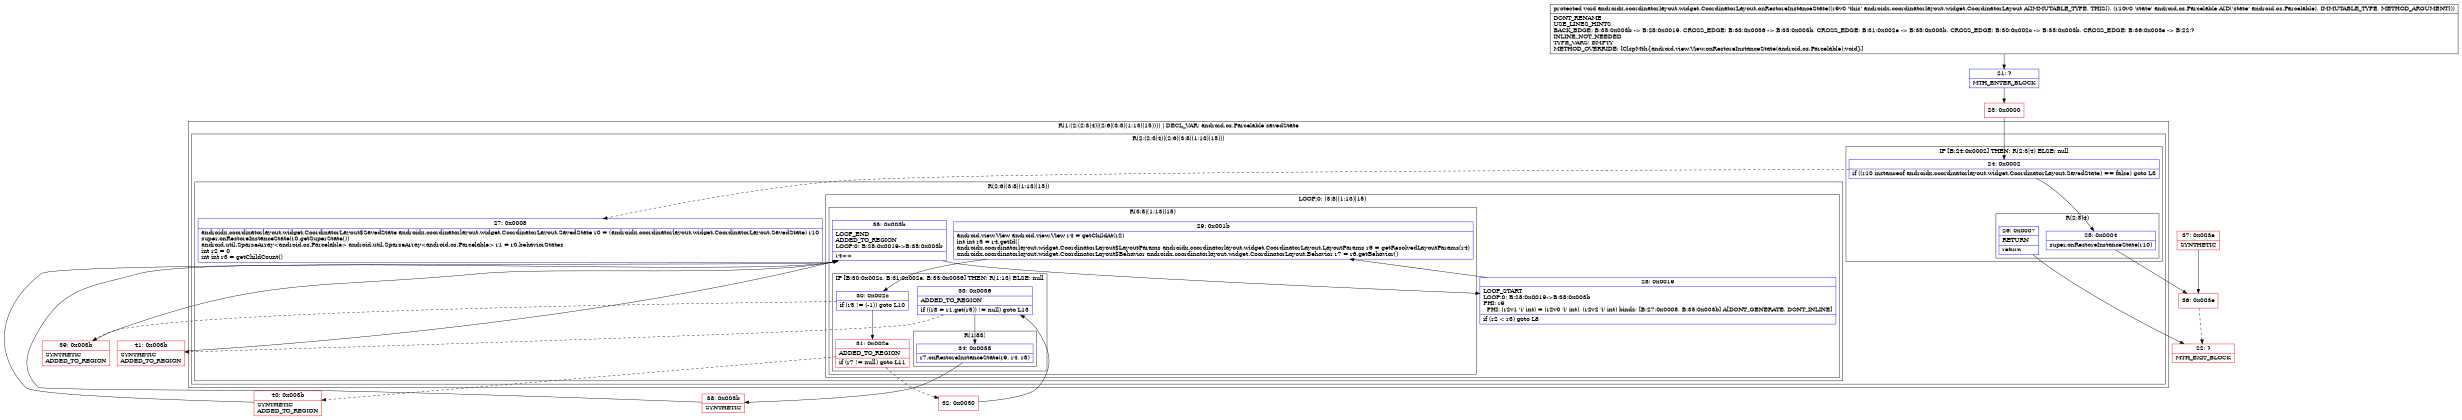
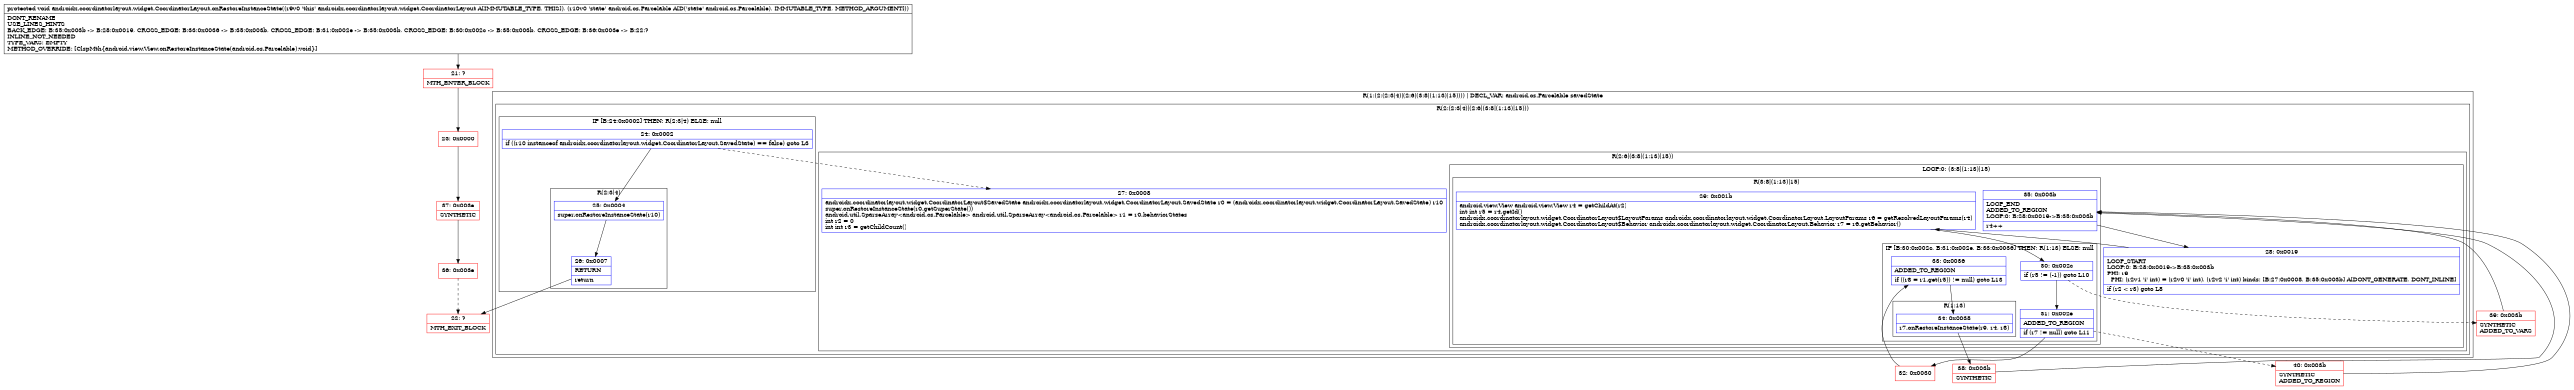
node "21: ?": color blue -> red
edge "23: 0x0000" -> "24: 0x0002": now "23: 0x0000" -> "37: 0x003e"
edge "25: 0x0004" -> "36: 0x003e": now "25: 0x0004" -> "26: 0x0007"
cluster "R(1:83)": label "R(1:83)" -> "R(1:13)"
node "41: 0x003b": removed
node "31: 0x002e": color red -> blue
node "39: 0x003b": text "ADDED_TO_REGION" -> "ADDED_TO_VARS"
edge "31: 0x002e" -> "32: 0x0030": style dashed -> solid
